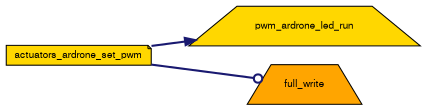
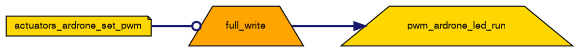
edge "actuators_ardrone_set_pwm" -> "pwm_ardrone_led_run": now "full_write" -> "pwm_ardrone_led_run"
